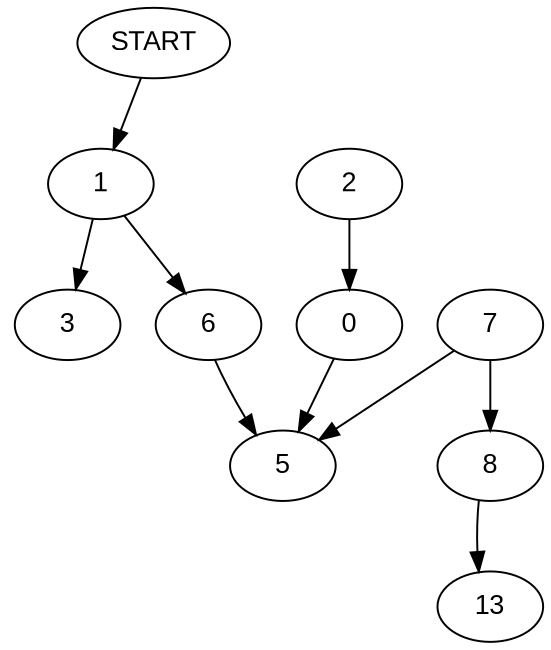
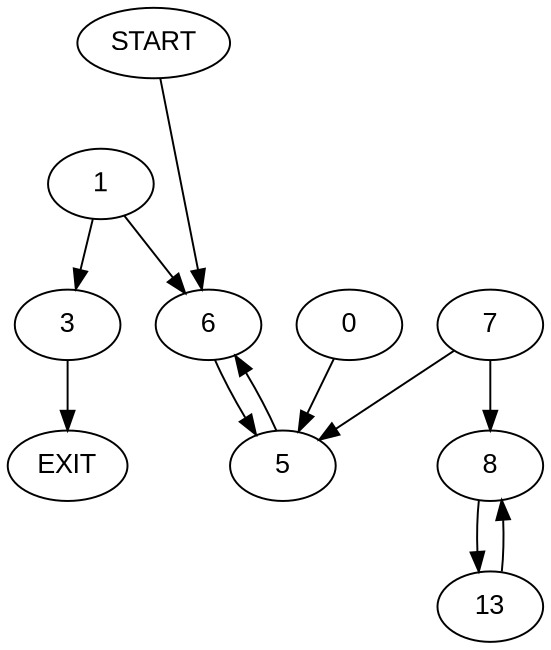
edge "START" -> "1": now "START" -> "6"
node "2": removed
edge "5" -> "6": added
node "EXIT": added
edge "13" -> "8": added
